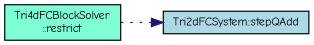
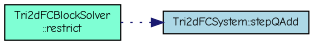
node "Tri4dFCBlockSolver ::restrict": label "Tri4dFCBlockSolver ::restrict" -> "Tri2dFCBlockSolver ::restrict"
